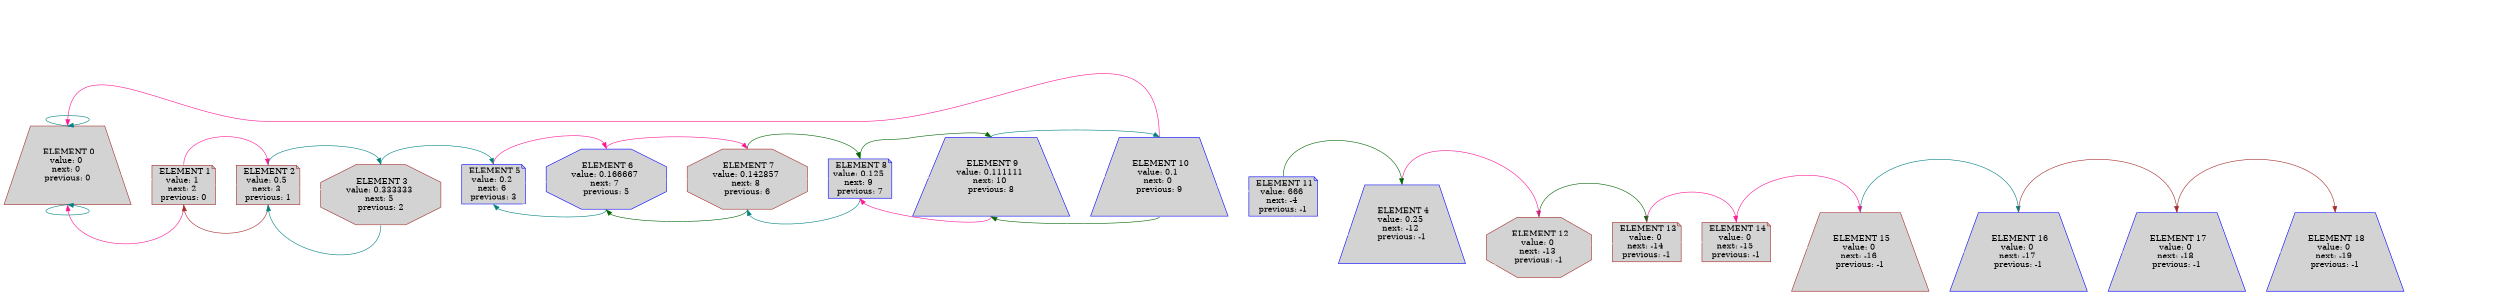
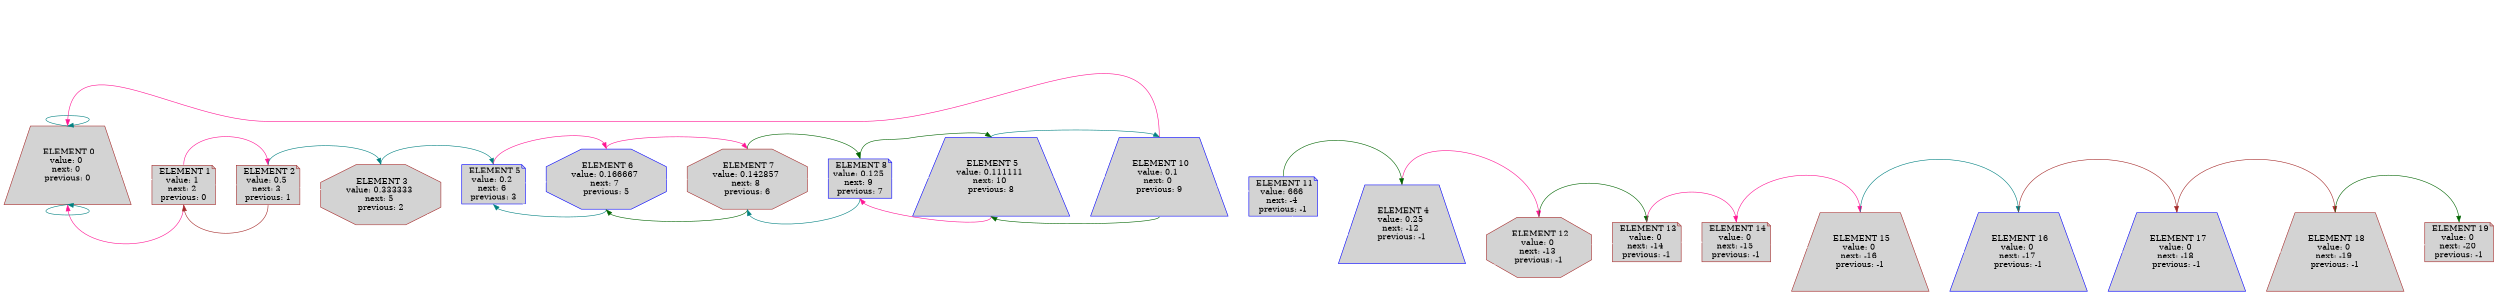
node "ELEMENT 9 value: 0.111111 next: 10 previous: 8": label "ELEMENT 9 value: 0.111111 next: 10 previous: 8" -> "ELEMENT 5 value: 0.111111 next: 10 previous: 8"
node "ELEMENT 19 value: 0 next: -20 previous: -1": added
node "ELEMENT 18 value: 0 next: -19 previous: -1": color blue -> brown
edge "ELEMENT 3 value: 0.333333 next: 5 previous: 2" -> "ELEMENT 2 value: 0.5 next: 3 previous: 1": removed
